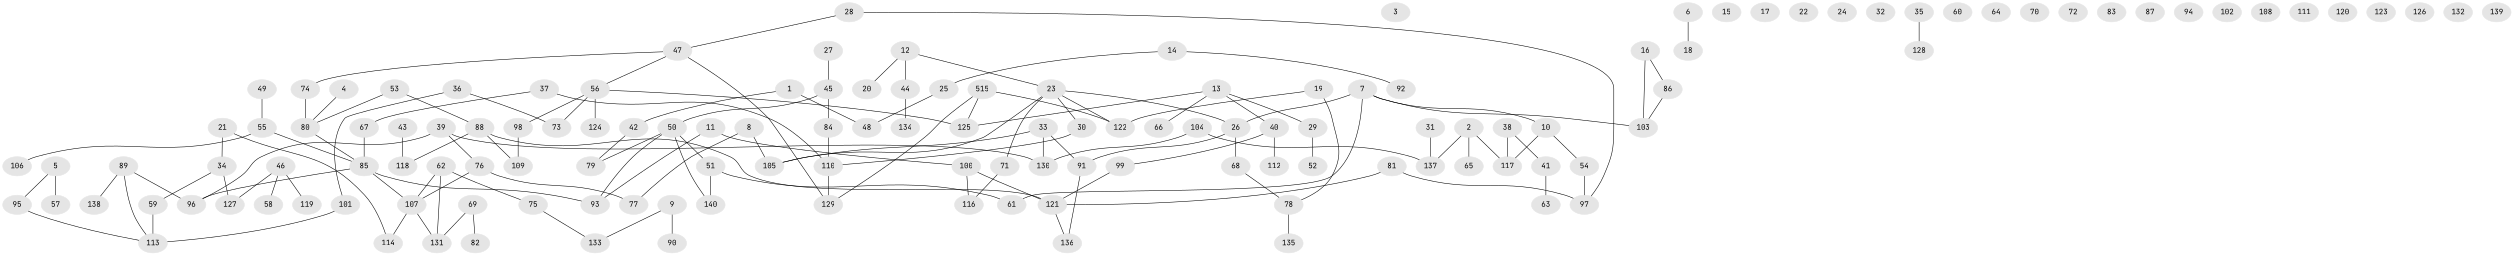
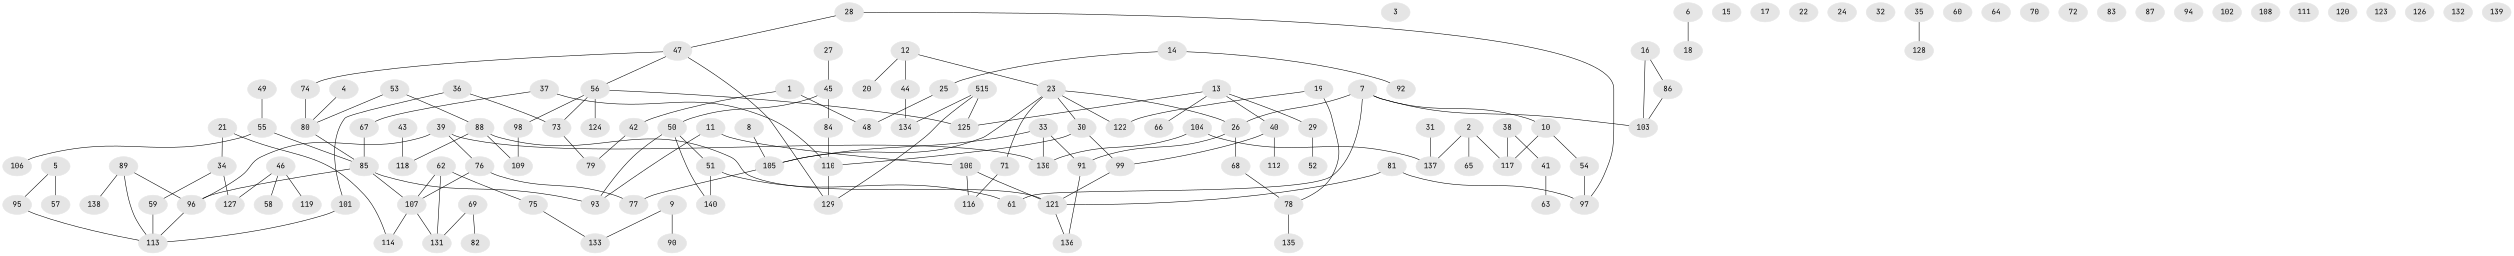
edge "515" -- "122": now "515" -- "134"
edge "50" -- "79": now "73" -- "79"
edge "30" -- "99": added
edge "8" -- "77": now "105" -- "77"
edge "96" -- "113": added
